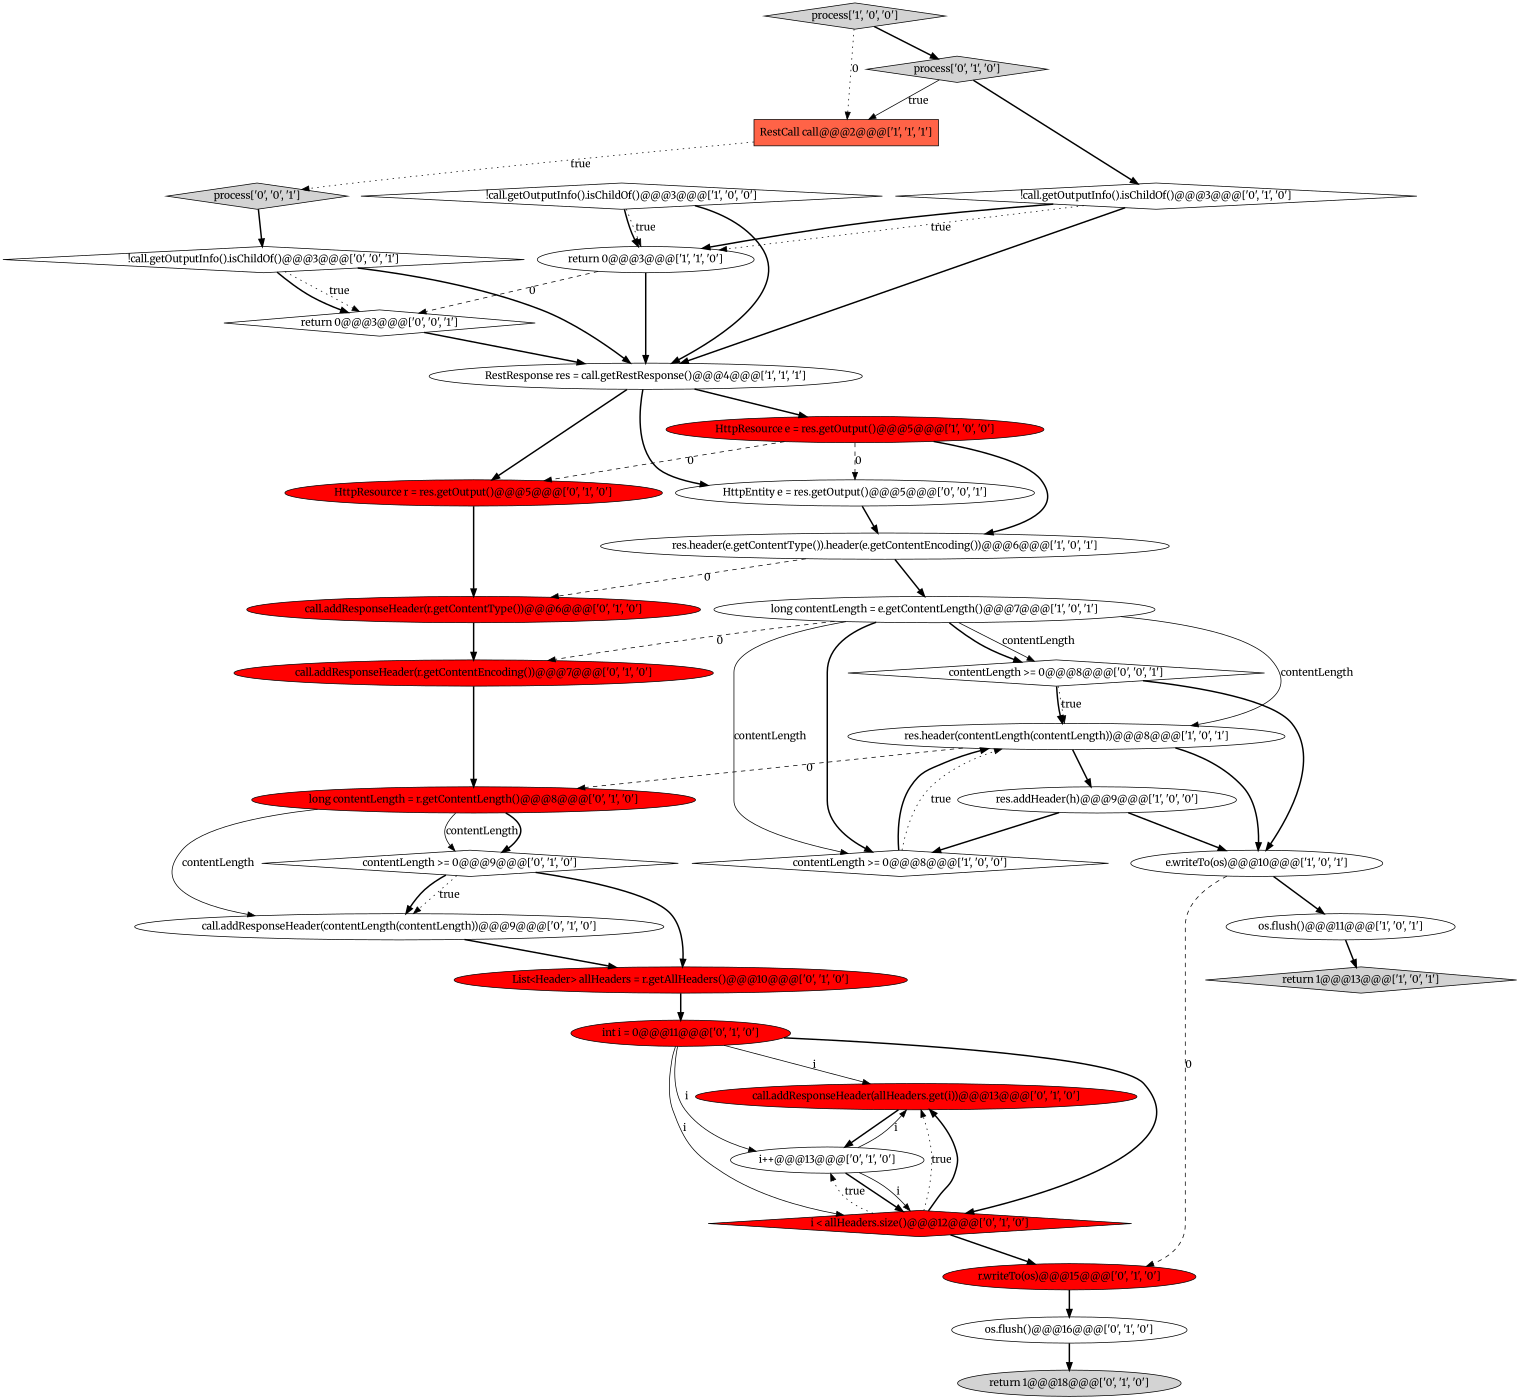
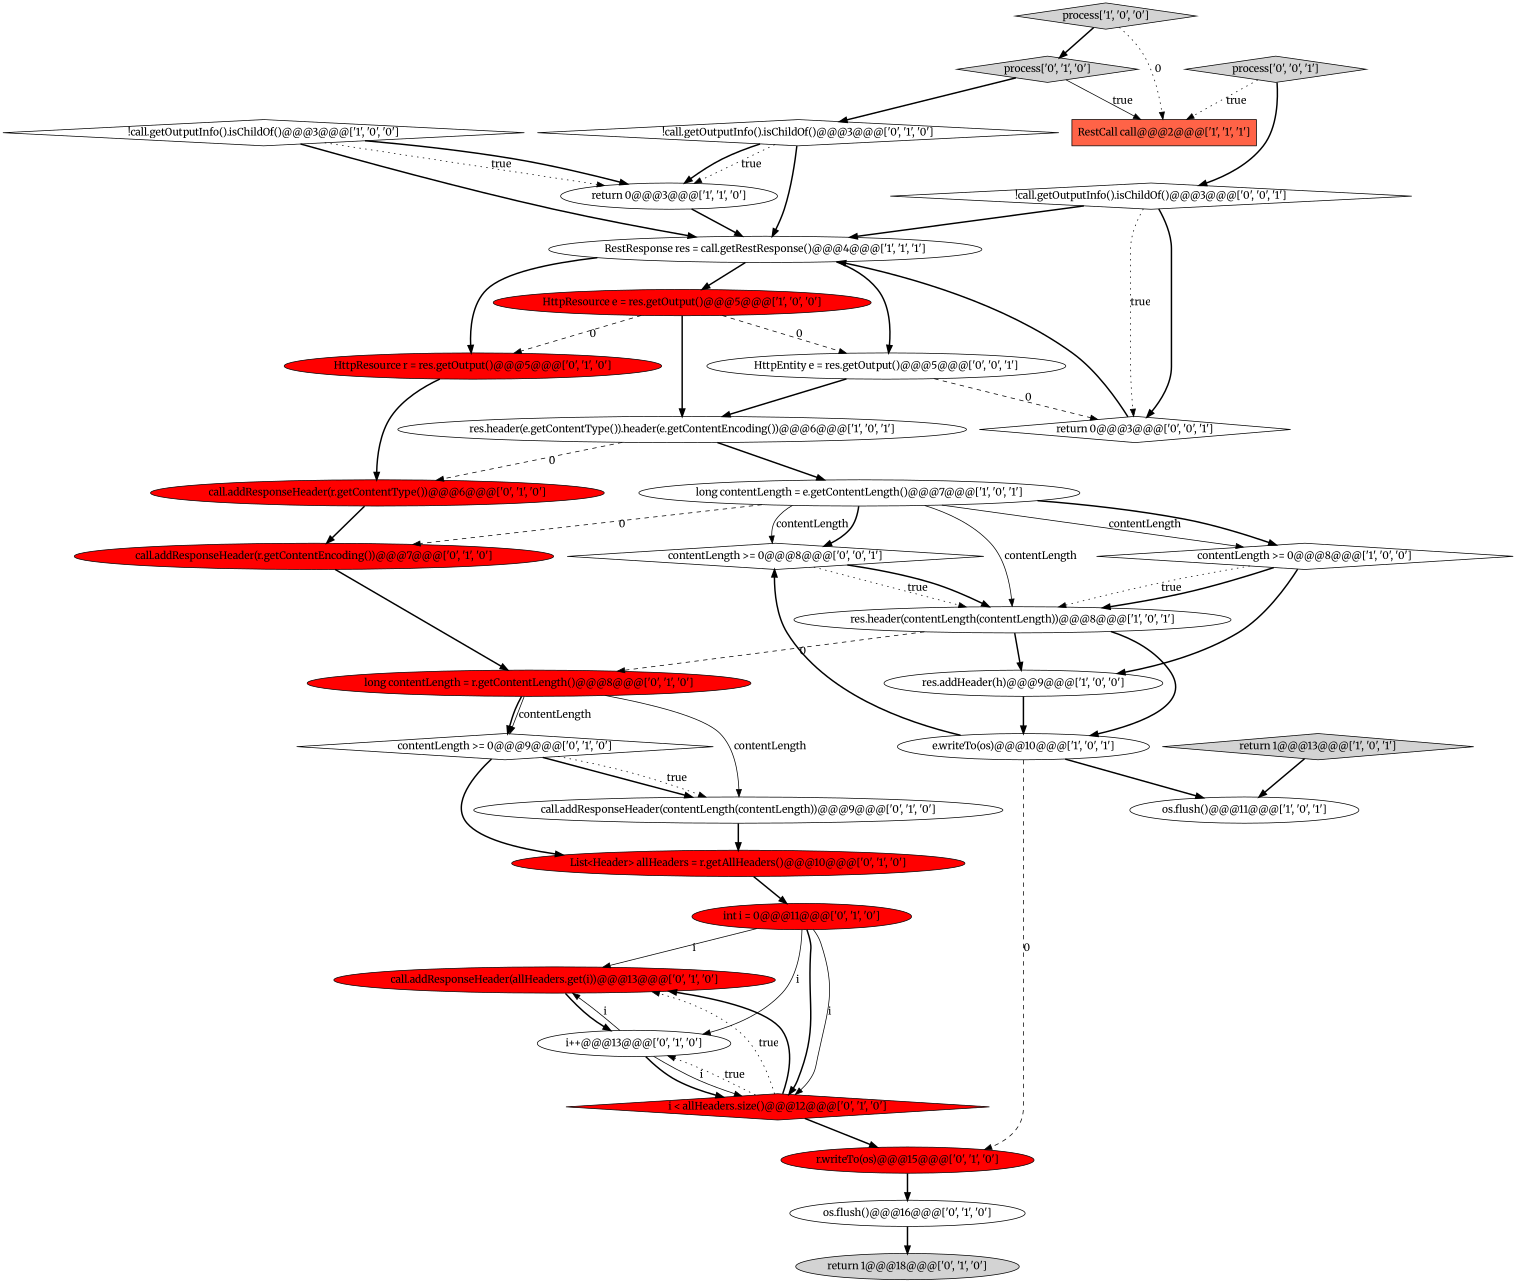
edge "RestCall call@@@2@@@['1', '1', '1']" -> "process['0', '0', '1']": reversed
edge "return 0@@@3@@@['1', '1', '0']" -> "return 0@@@3@@@['0', '0', '1']": now "HttpEntity e = res.getOutput()@@@5@@@['0', '0', '1']" -> "return 0@@@3@@@['0', '0', '1']"
edge "contentLength >= 0@@@8@@@['0', '0', '1']" -> "e.writeTo(os)@@@10@@@['1', '0', '1']": reversed
edge "res.addHeader(h)@@@9@@@['1', '0', '0']" -> "contentLength >= 0@@@8@@@['1', '0', '0']": reversed
edge "os.flush()@@@11@@@['1', '0', '1']" -> "return 1@@@13@@@['1', '0', '1']": reversed
